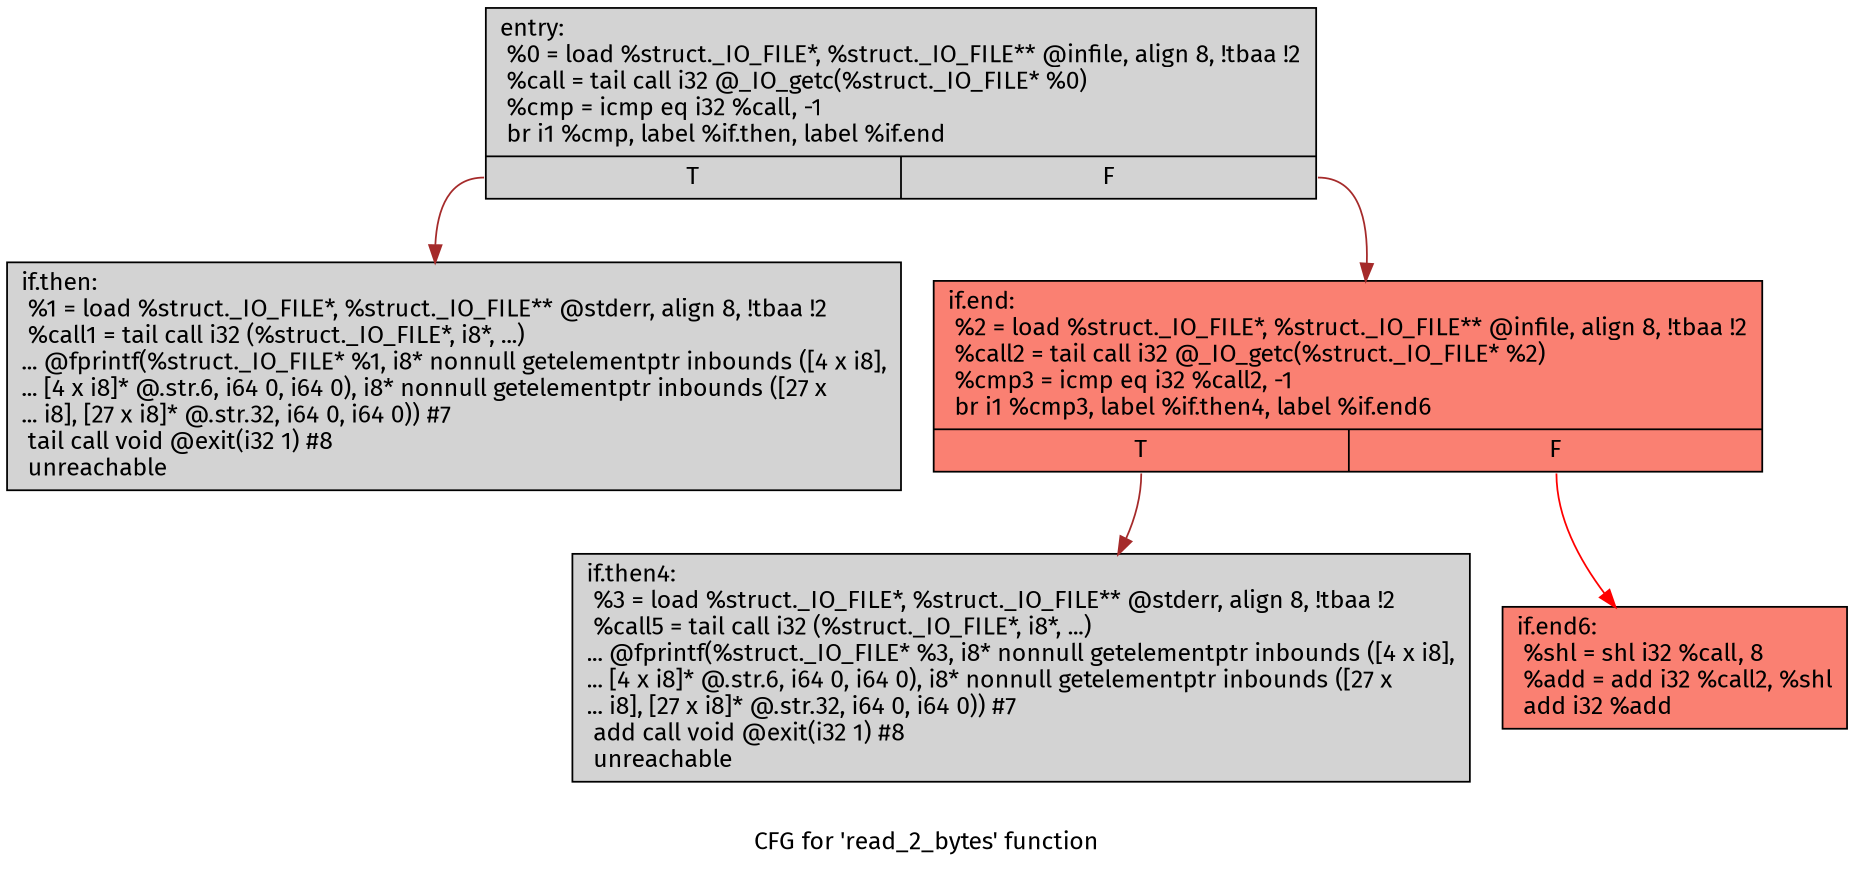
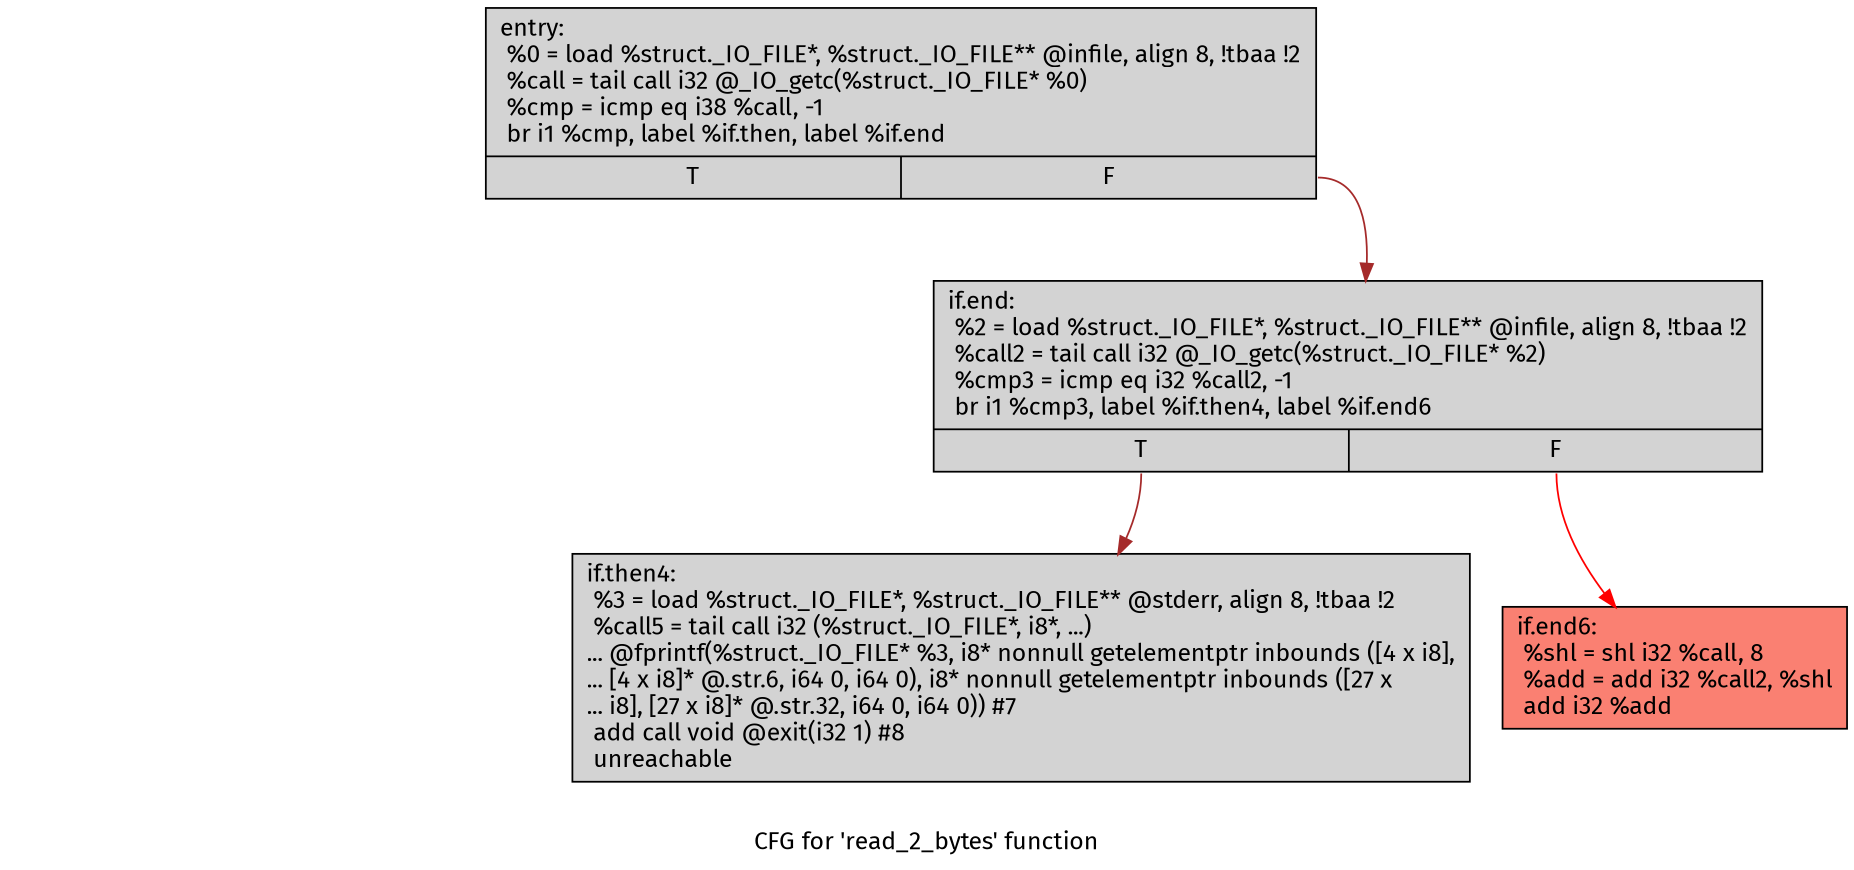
node "entry:": text "%cmp = icmp eq i32 %call, -1" -> "%cmp = icmp eq i38 %call, -1"
node "if.then:": removed
node "if.end:": fillcolor salmon -> lightgrey
